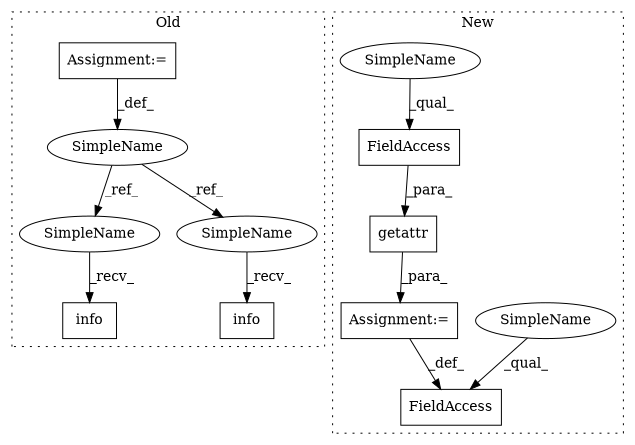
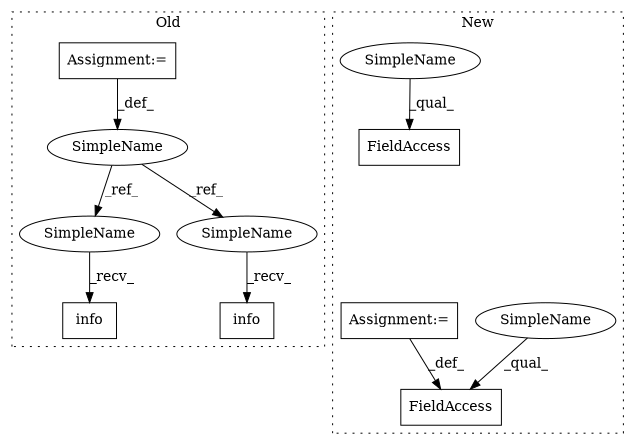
node "getattr": removed
